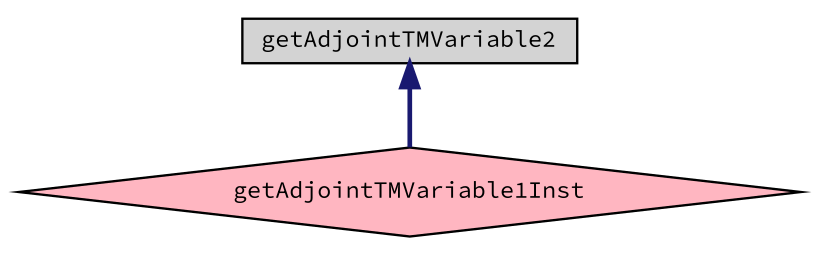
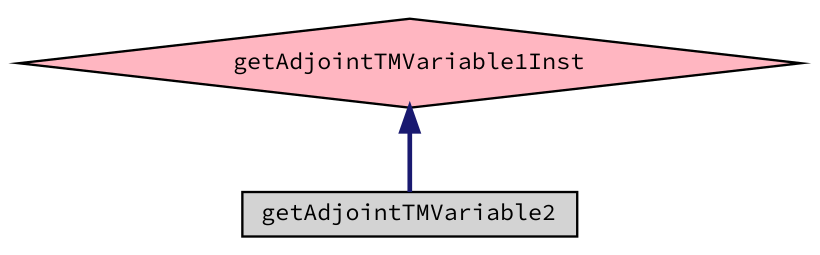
edge "getAdjointTMVariable1Inst" -> "getAdjointTMVariable2": reversed
